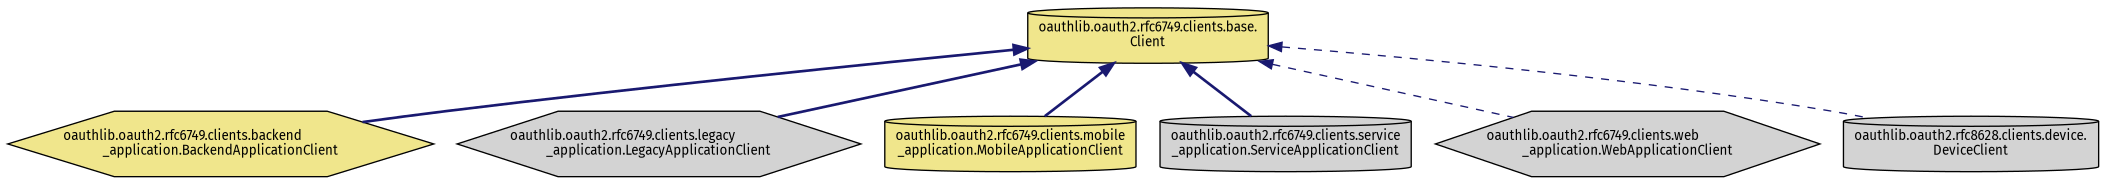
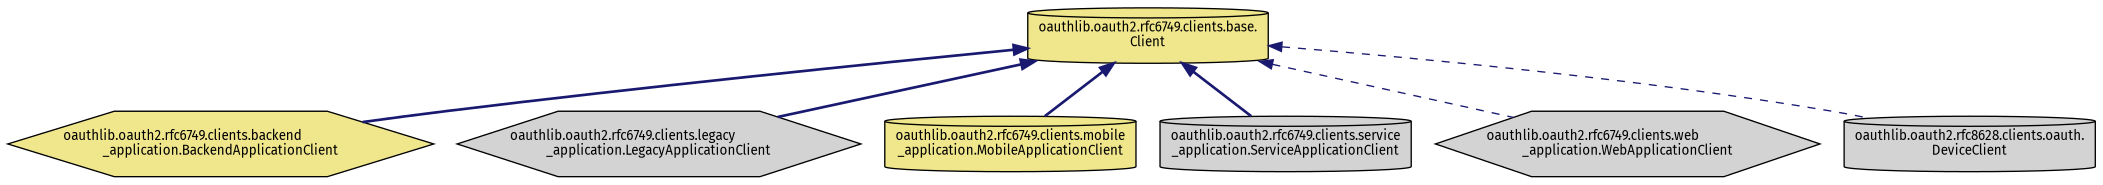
node "oauthlib.oauth2.rfc8628.clients.device. DeviceClient": label "oauthlib.oauth2.rfc8628.clients.device. DeviceClient" -> "oauthlib.oauth2.rfc8628.clients.oauth. DeviceClient"
